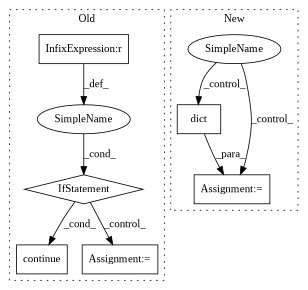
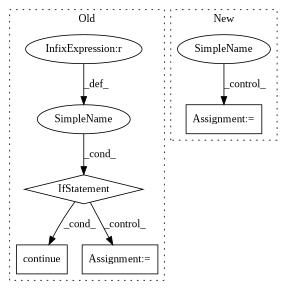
node "InfixExpression:r": shape box -> ellipse
node "dict": removed
